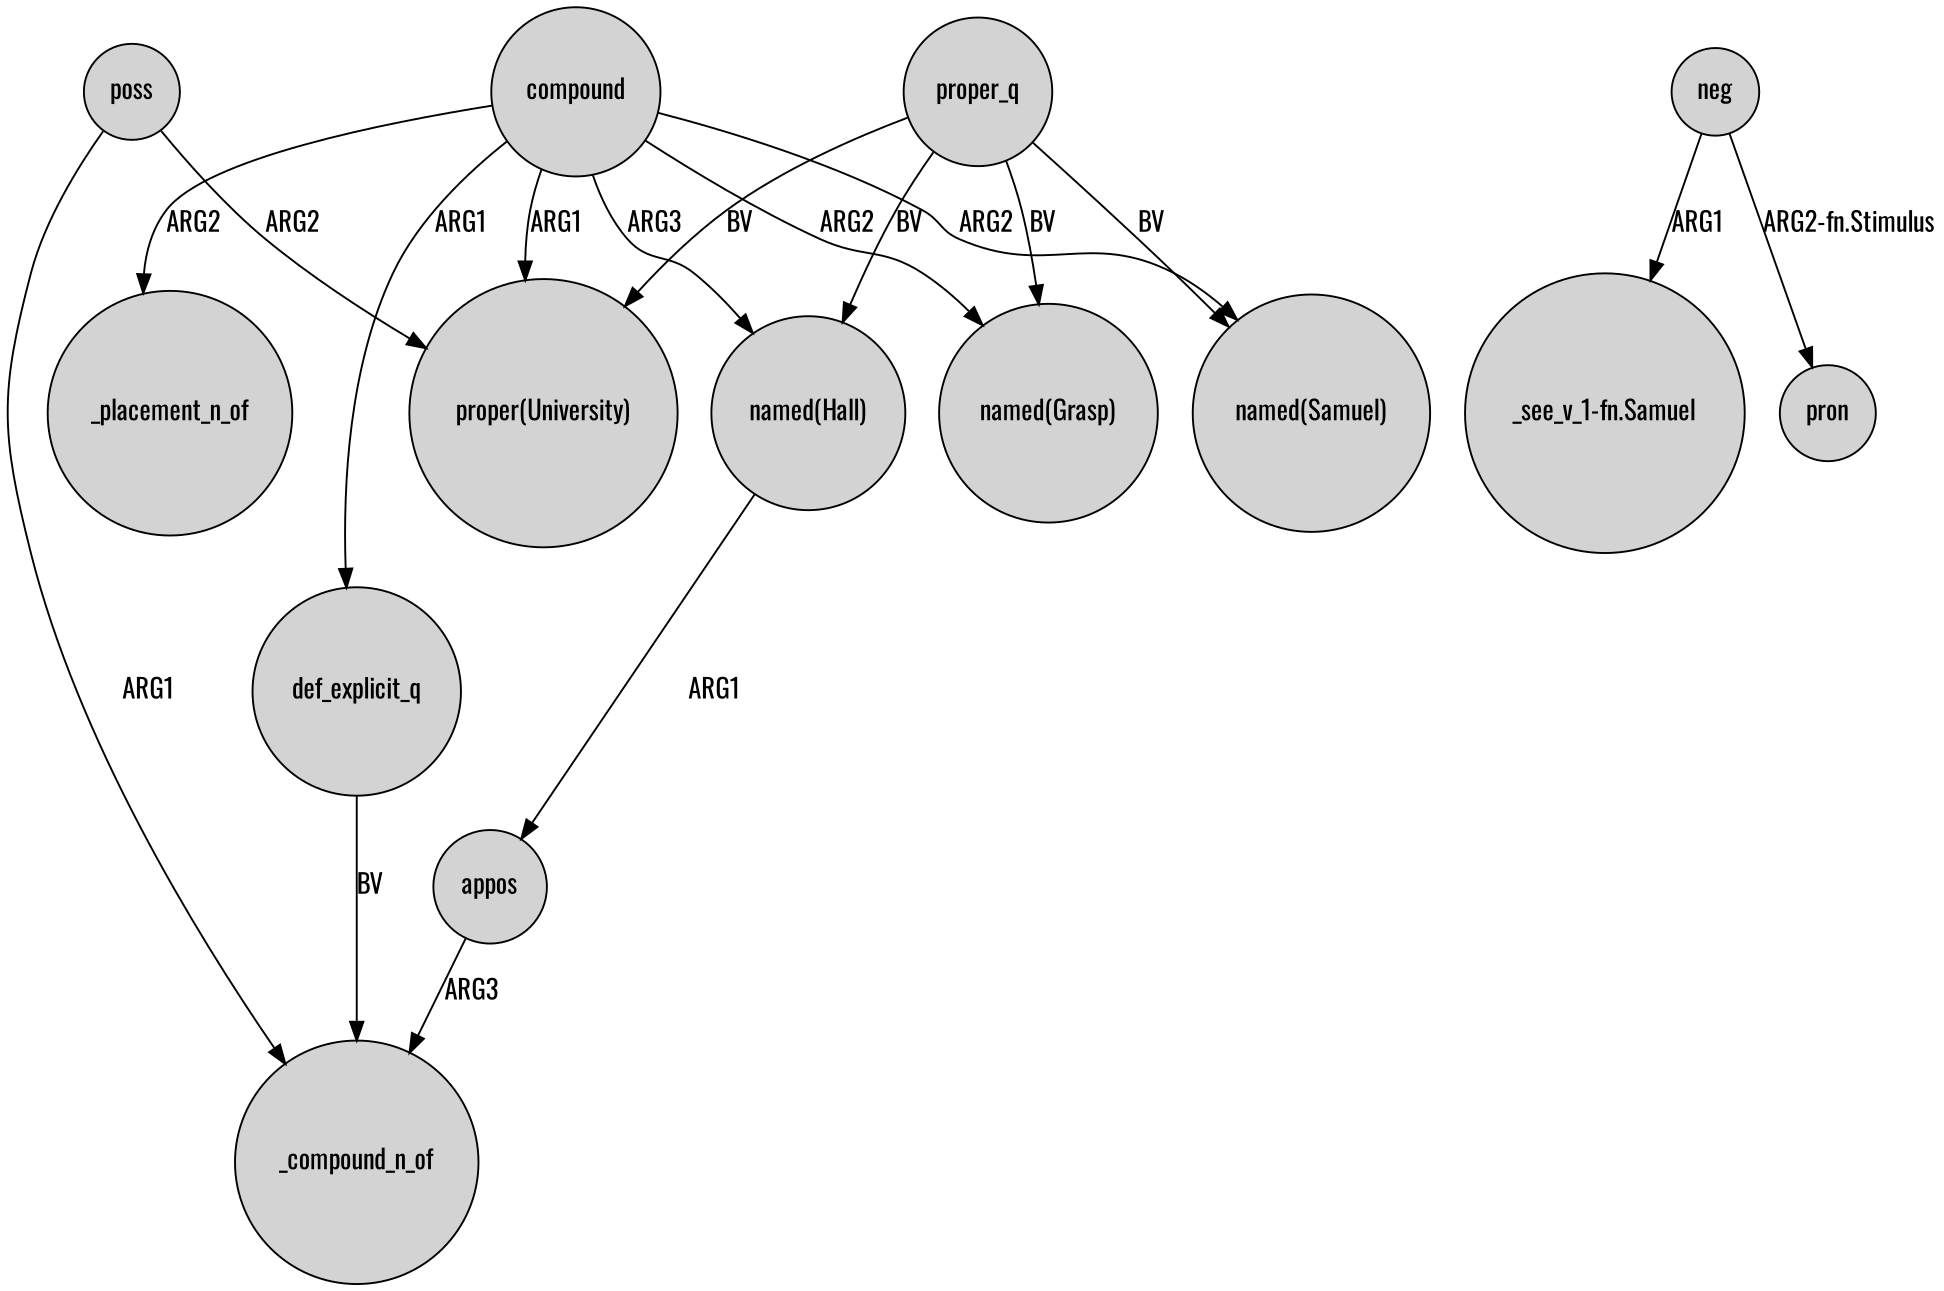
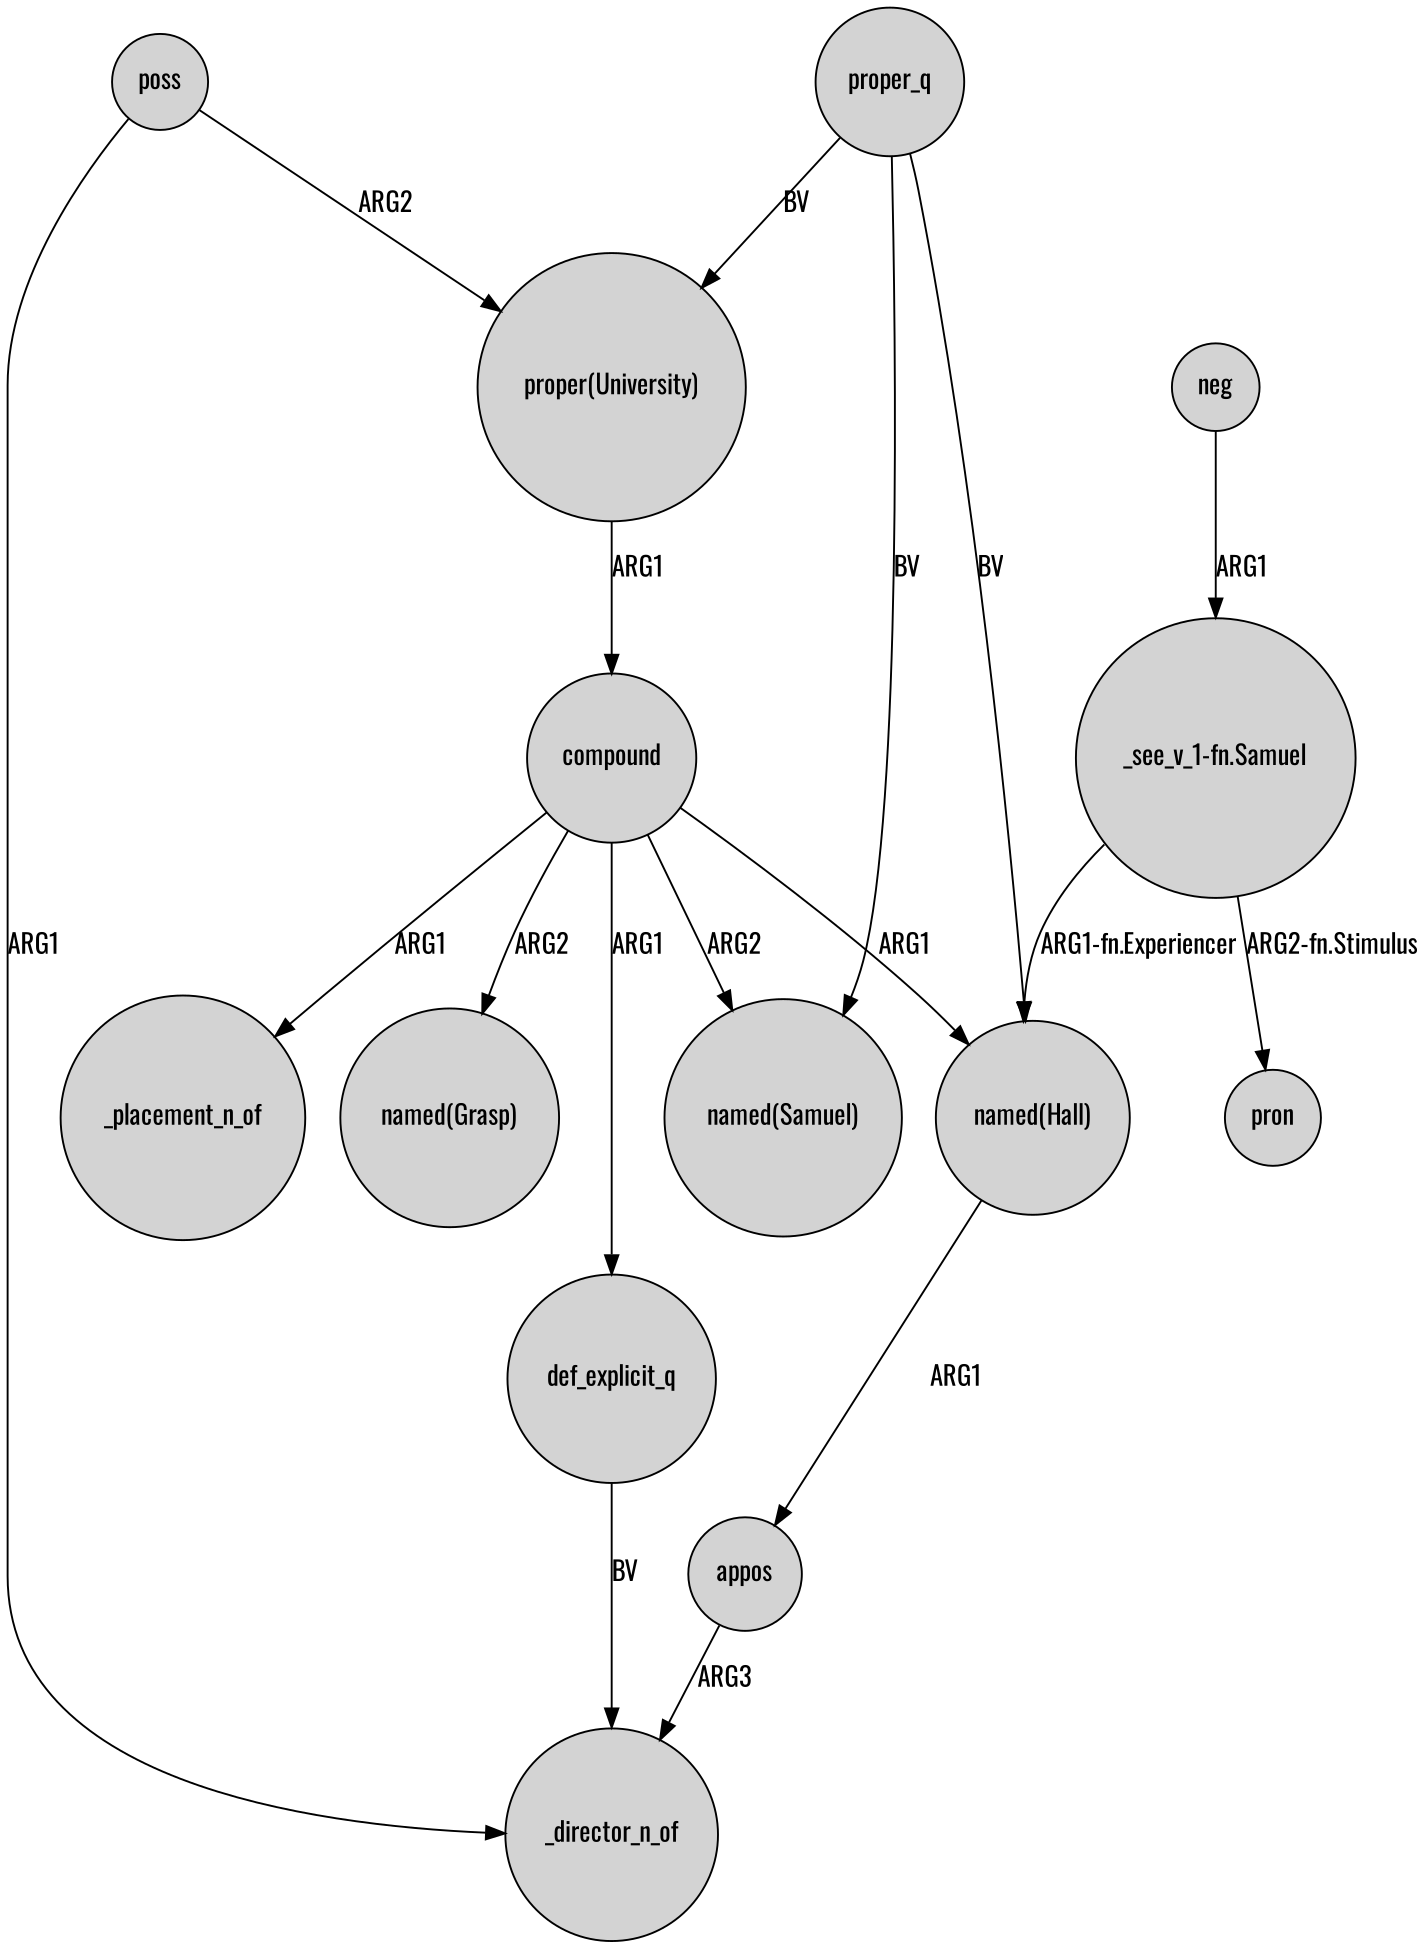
edge "compound" -> "proper(University)": reversed
edge "proper_q" -> "named(Grasp)": removed, label "BV"
edge "compound" -> "_placement_n_of": label "ARG2" -> "ARG1"
edge "compound" -> "named(Hall)": label "ARG3" -> "ARG1"
edge "neg" -> "pron": now "_see_v_1-fn.Samuel" -> "pron"
edge "_see_v_1-fn.Samuel" -> "named(Hall)": added, label "ARG1-fn.Experiencer"
node "_compound_n_of": label "_compound_n_of" -> "_director_n_of"
